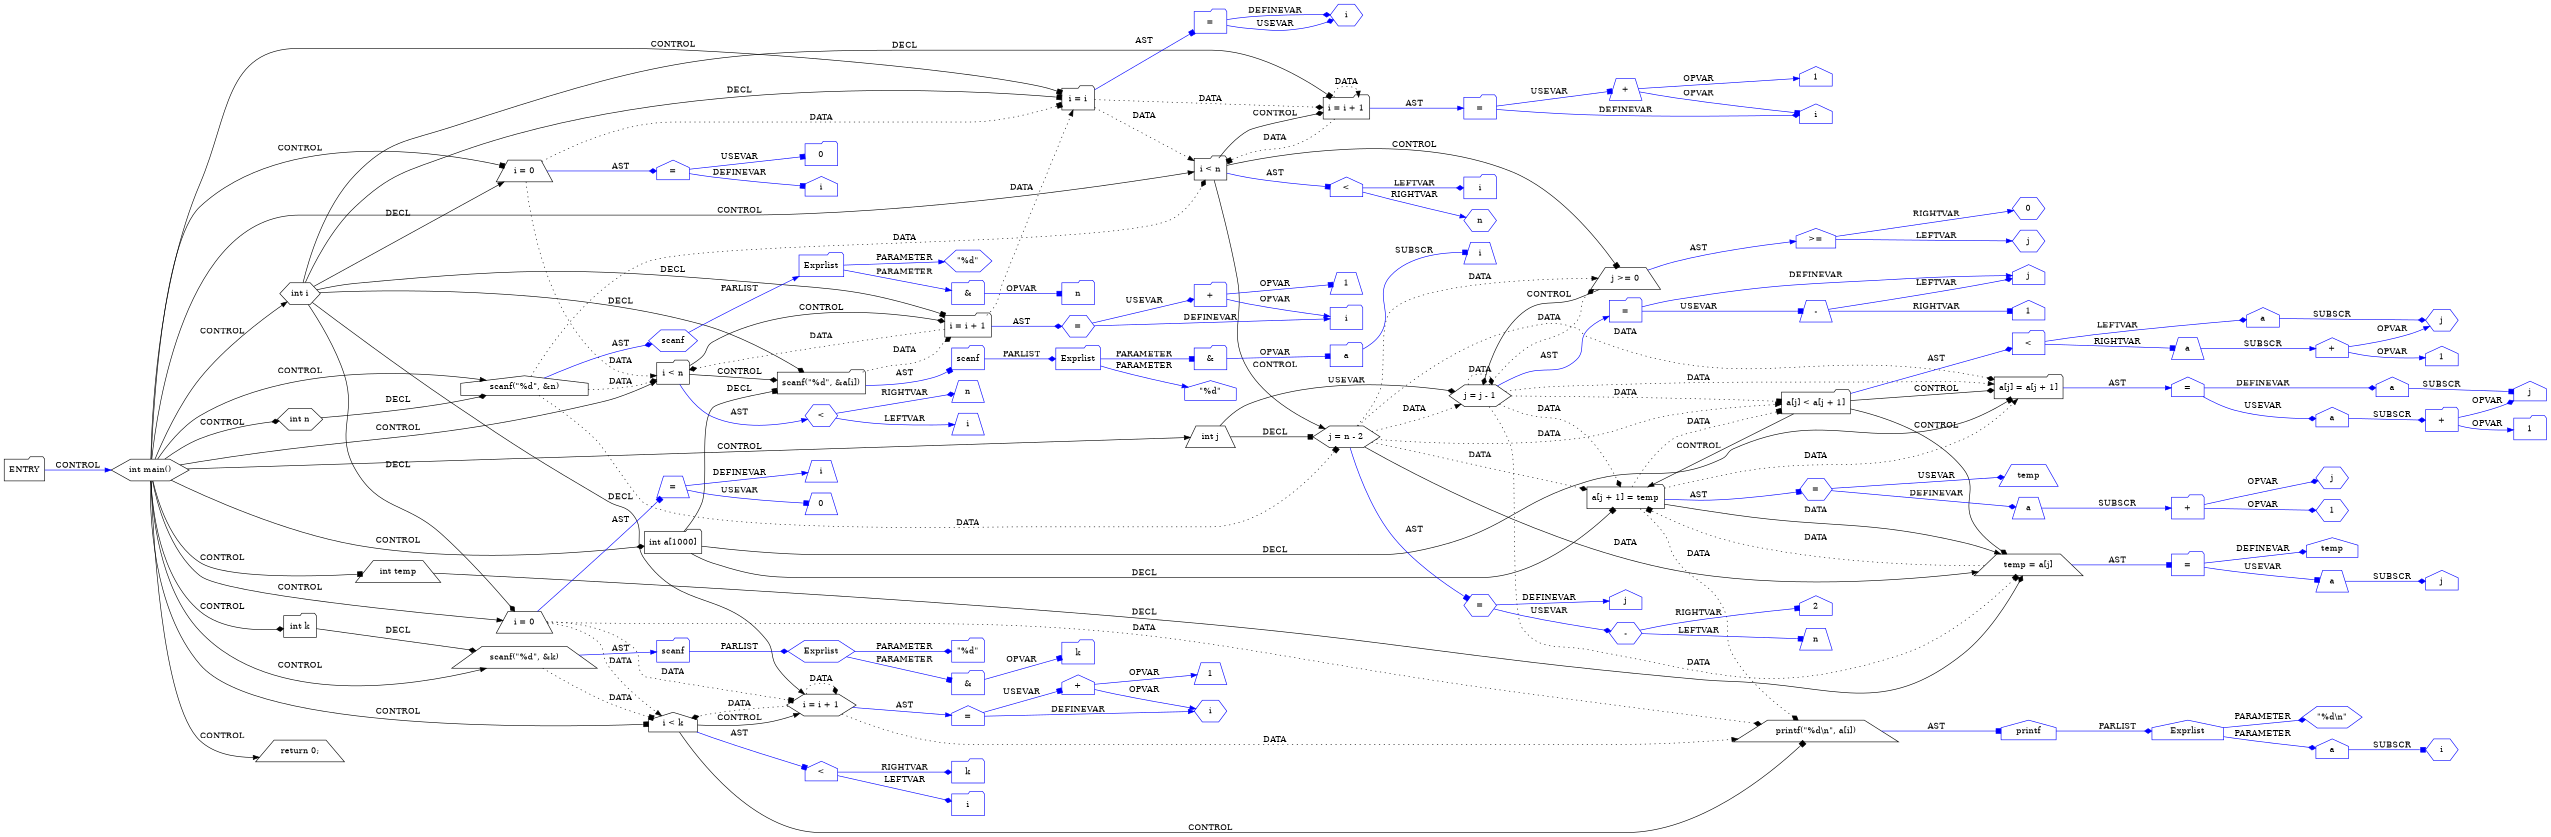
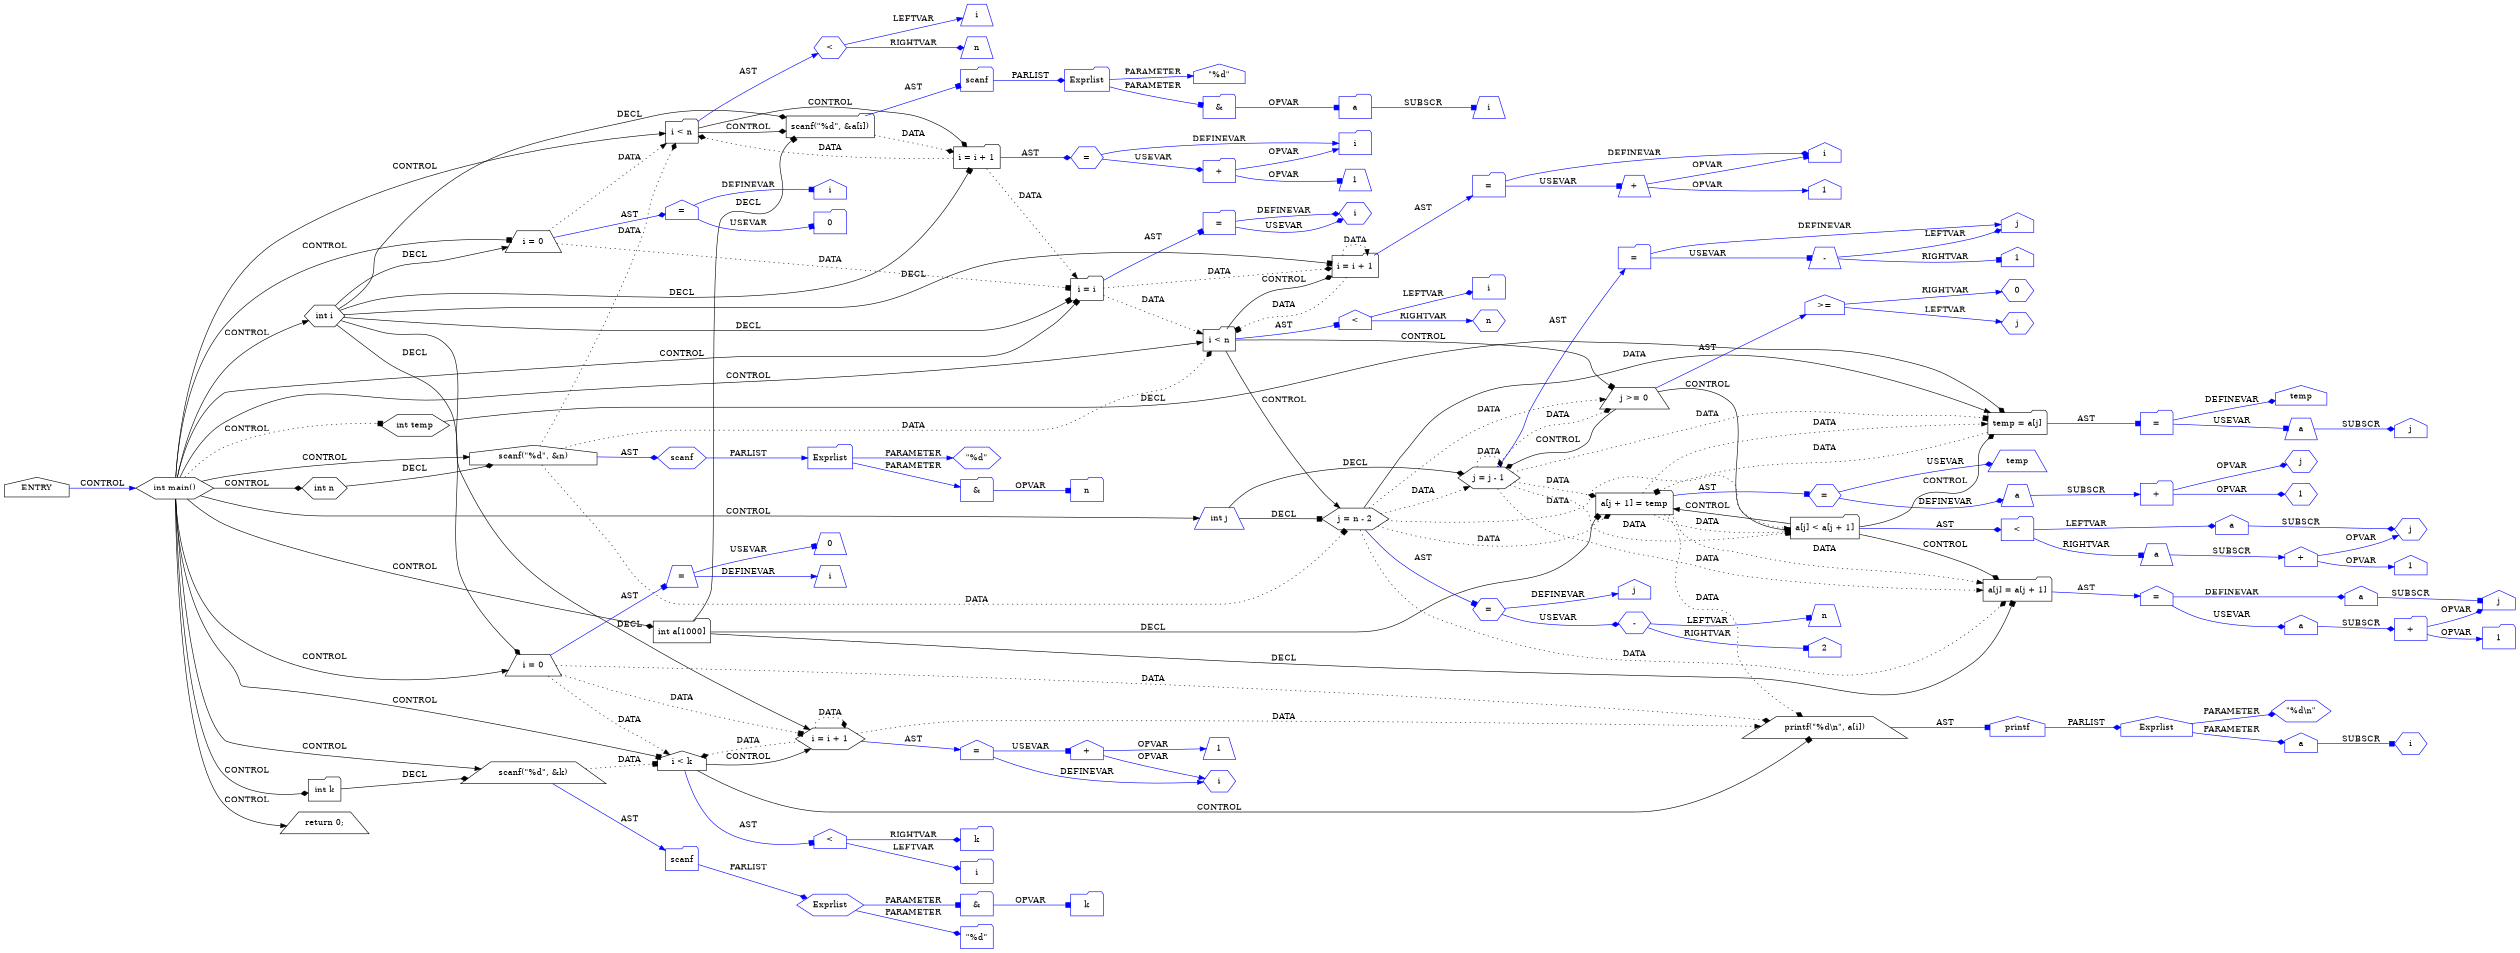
edge "int j" -> "j = j - 1": label "USEVAR" -> "DECL"
edge "j >= 0" -> "a[j] < a[j + 1]": added, label "CONTROL"
node "int j": color black -> blue
node "ENTRY": shape folder -> house
edge "a[j + 1] = temp" -> "temp = a[j]": style solid -> dotted
node "temp = a[j]": shape trapezium -> folder
edge "int main()" -> "int temp": style solid -> dotted
node "int temp": shape trapezium -> hexagon
